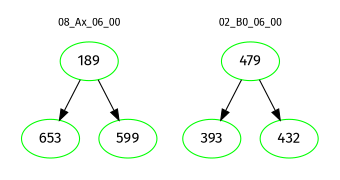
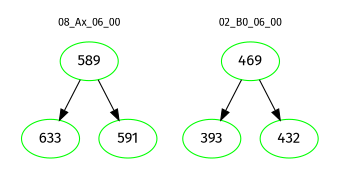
node "189": label "189" -> "589"
node "479": label "479" -> "469"
node "653": label "653" -> "633"
node "599": label "599" -> "591"
